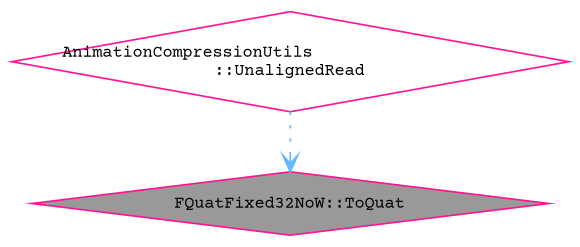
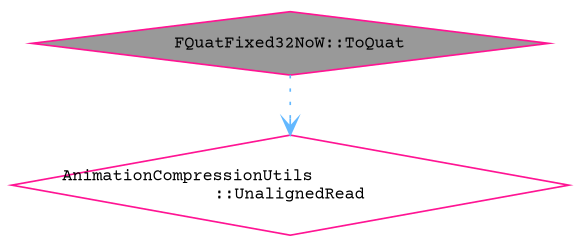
edge "AnimationCompressionUtils ::UnalignedRead" -> "FQuatFixed32NoW::ToQuat": reversed
